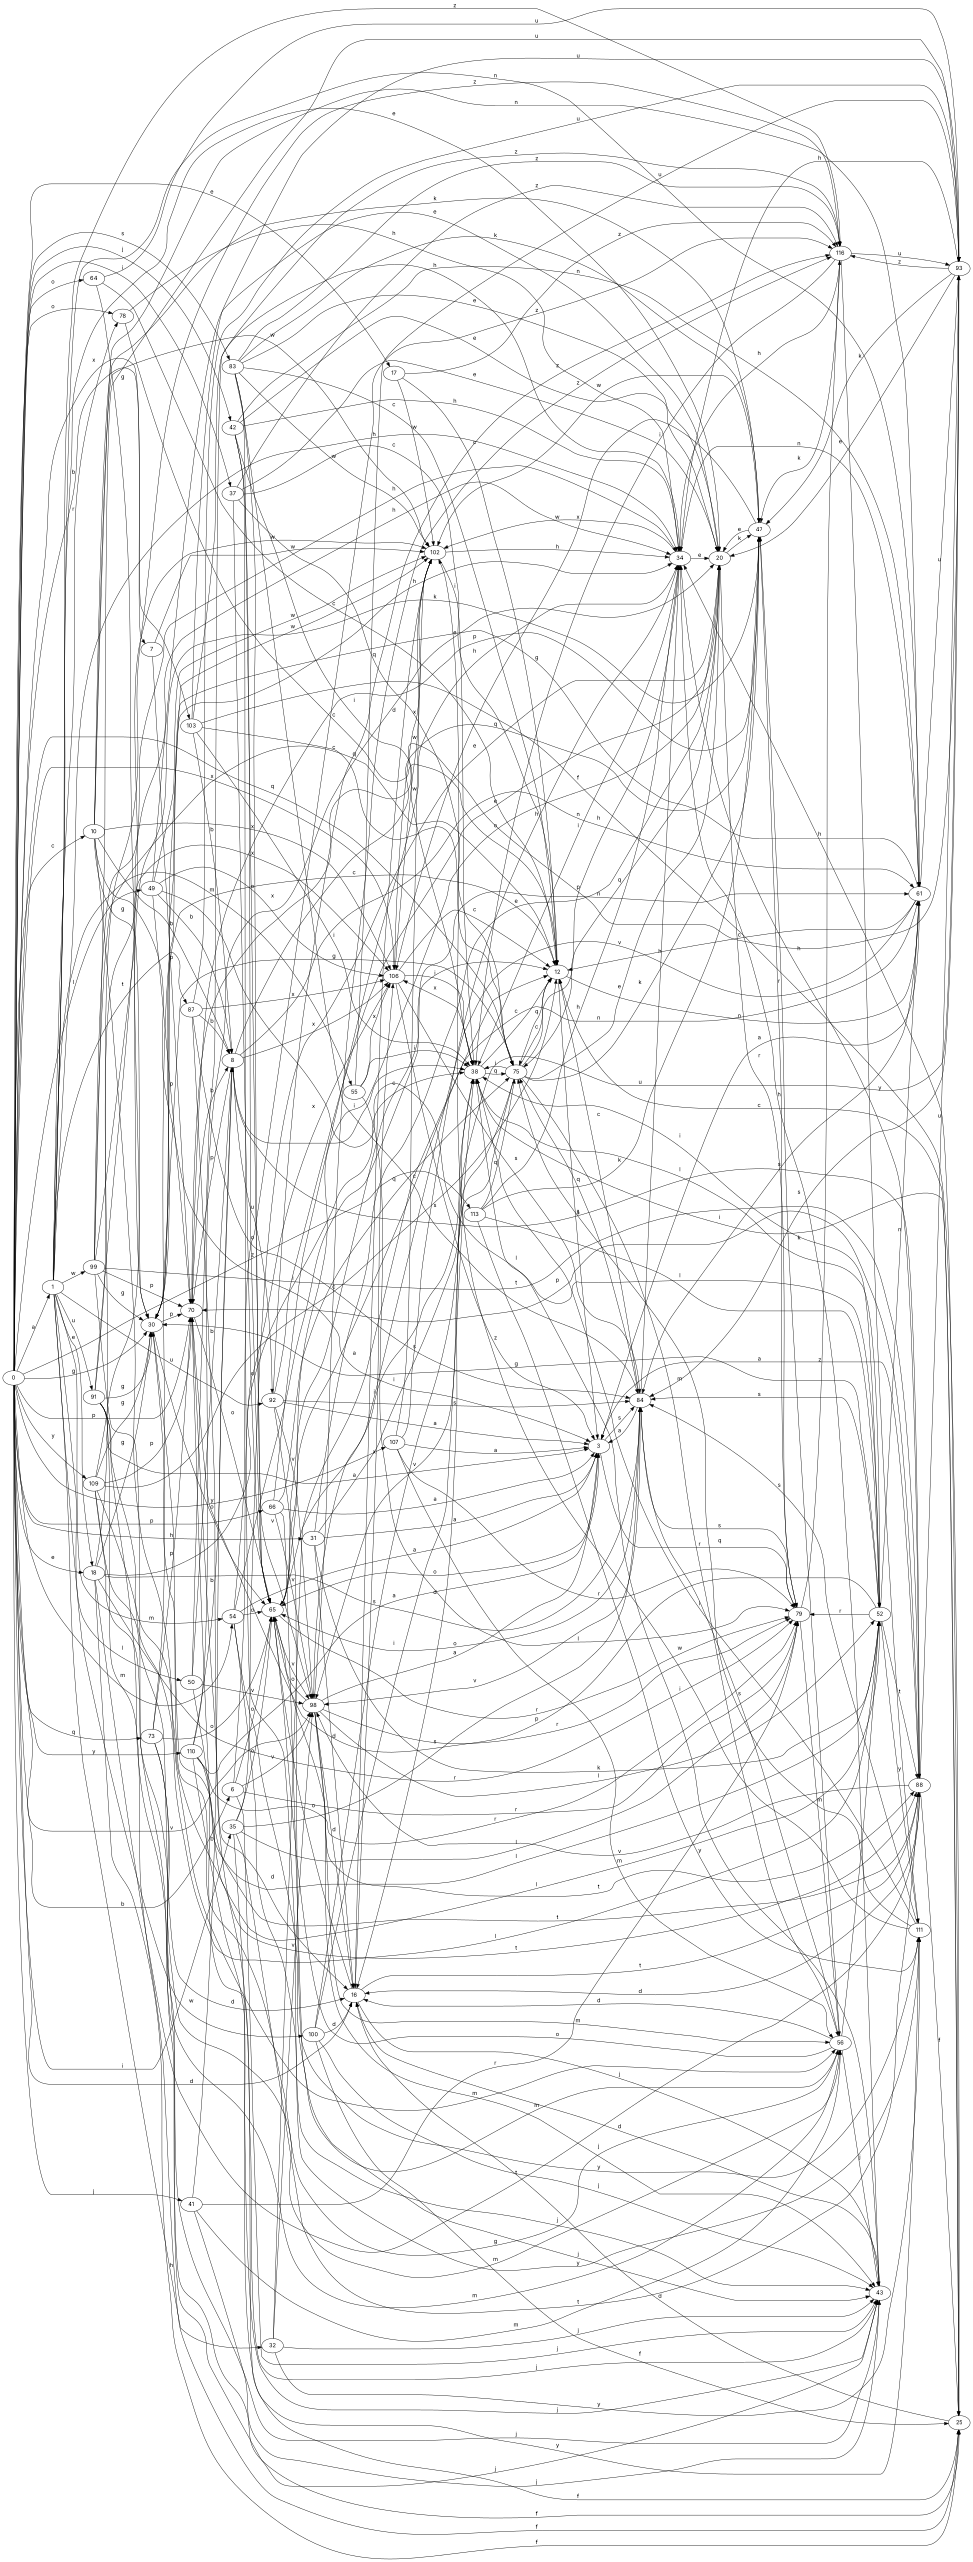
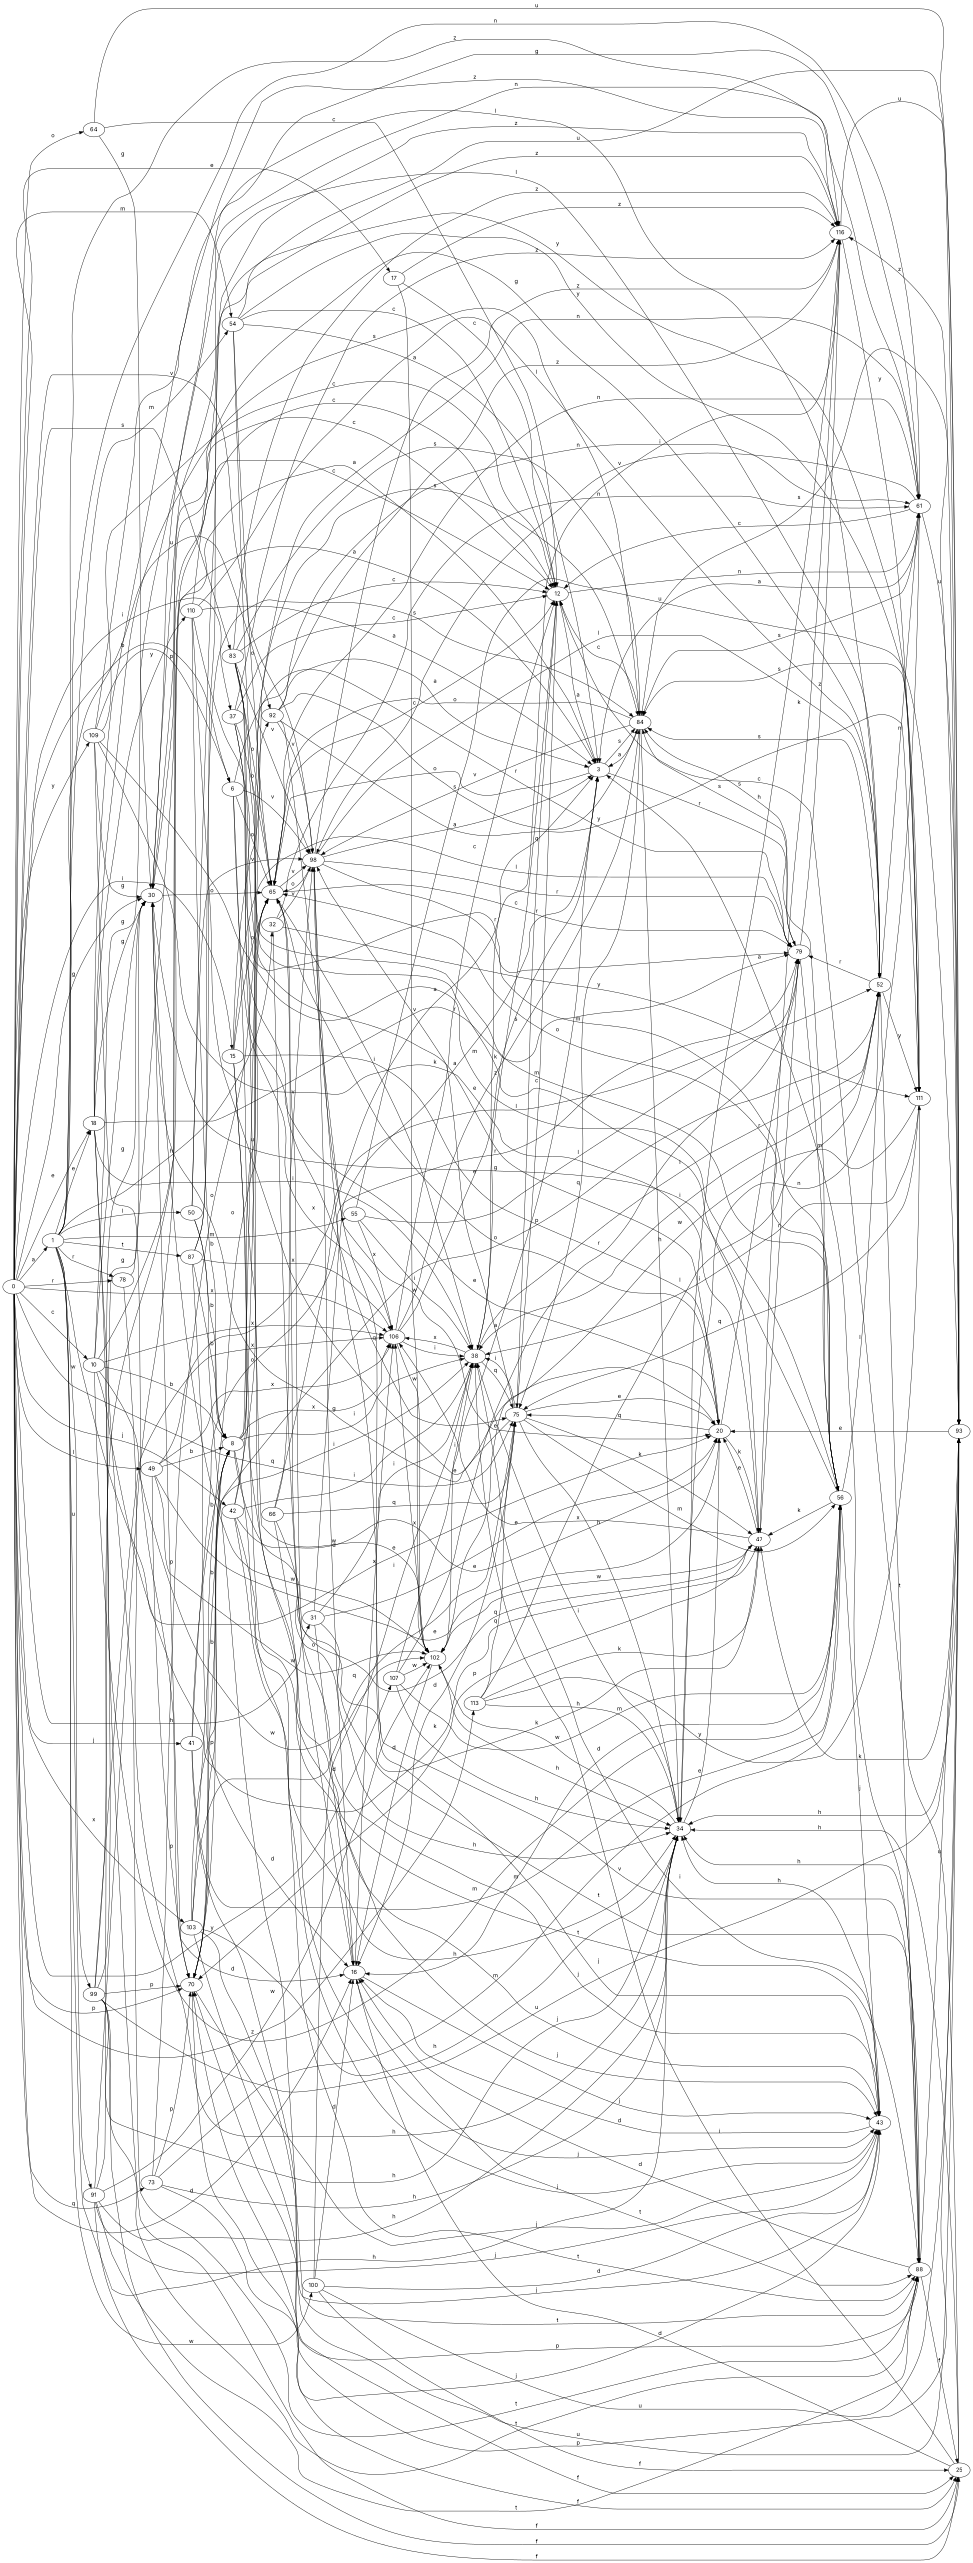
edge "0" -> "78": label "o" -> "r"
node "7": removed
edge "109" -> "70": now "109" -> "6"
edge "0" -> "66": removed, label "p"
edge "0" -> "110": now "18" -> "110"
edge "31" -> "52": now "31" -> "47"
node "35": label "35" -> "15"
edge "100" -> "43": label "j" -> "d"
